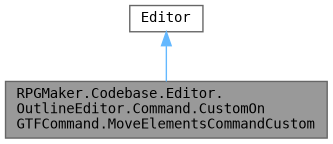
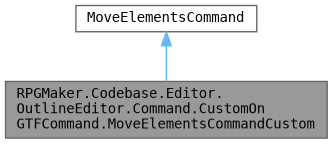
node "Editor": label "Editor" -> "MoveElementsCommand"
